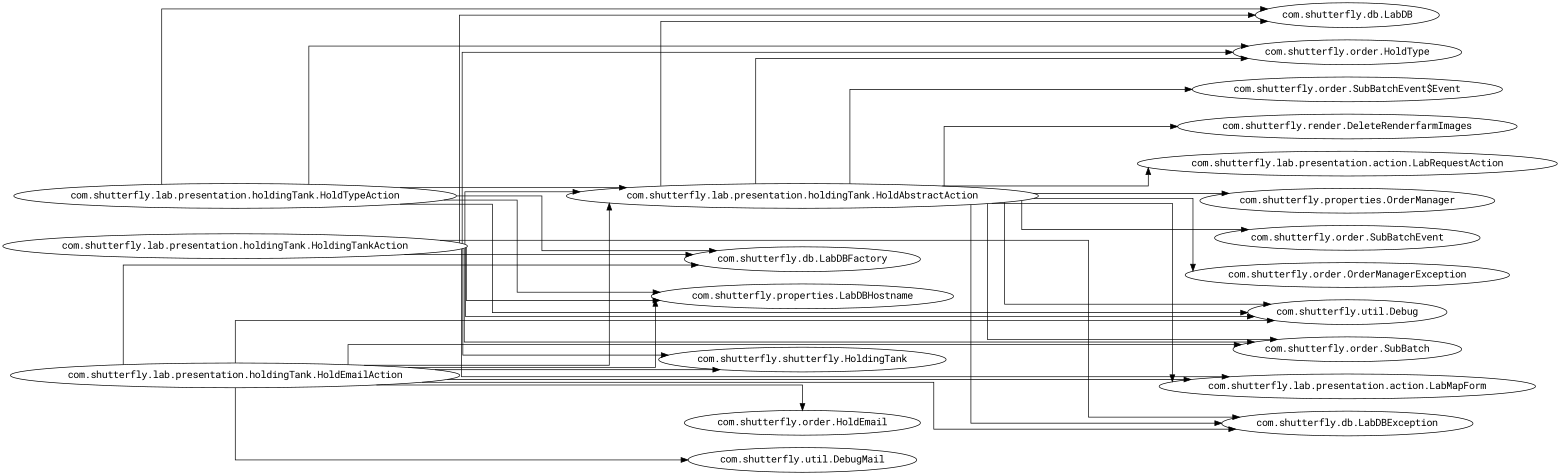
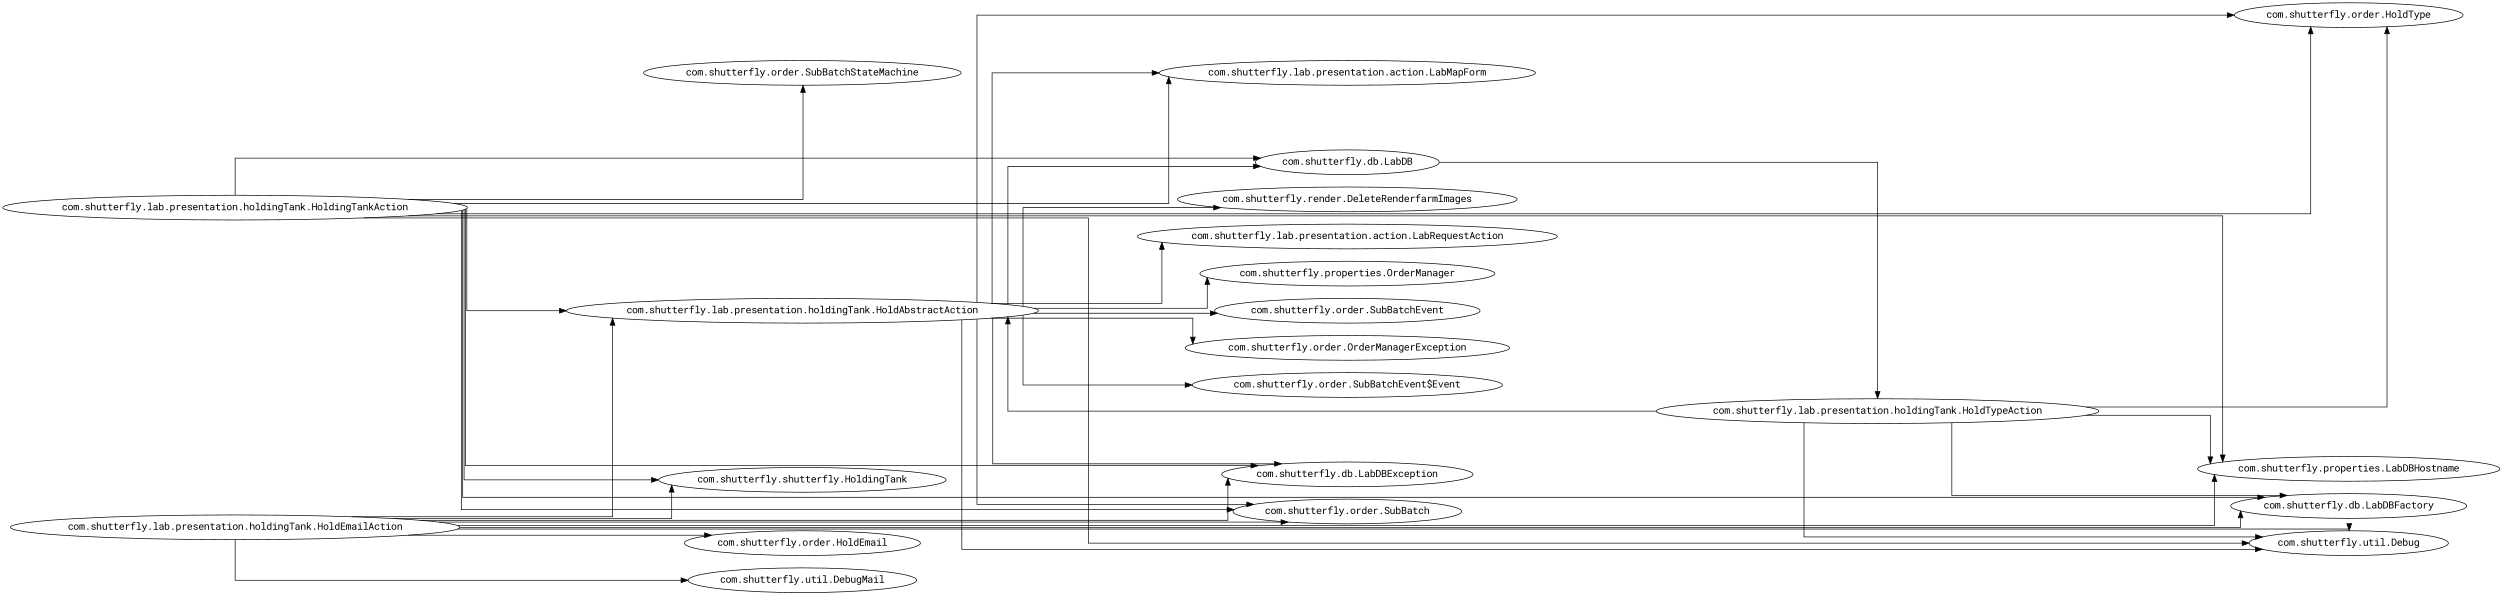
edge "com.shutterfly.lab.presentation.holdingTank.HoldTypeAction" -> "com.shutterfly.db.LabDB": reversed
node "com.shutterfly.order.SubBatchStateMachine": added
edge "com.shutterfly.lab.presentation.holdingTank.HoldEmailAction" -> "com.shutterfly.lab.presentation.action.LabMapForm": removed
